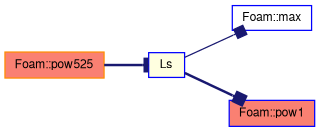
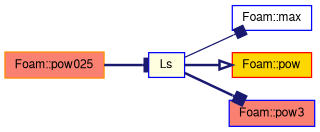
node "Foam::pow525": label "Foam::pow525" -> "Foam::pow025"
node "Foam::pow": added
node "Foam::pow1": label "Foam::pow1" -> "Foam::pow3"
